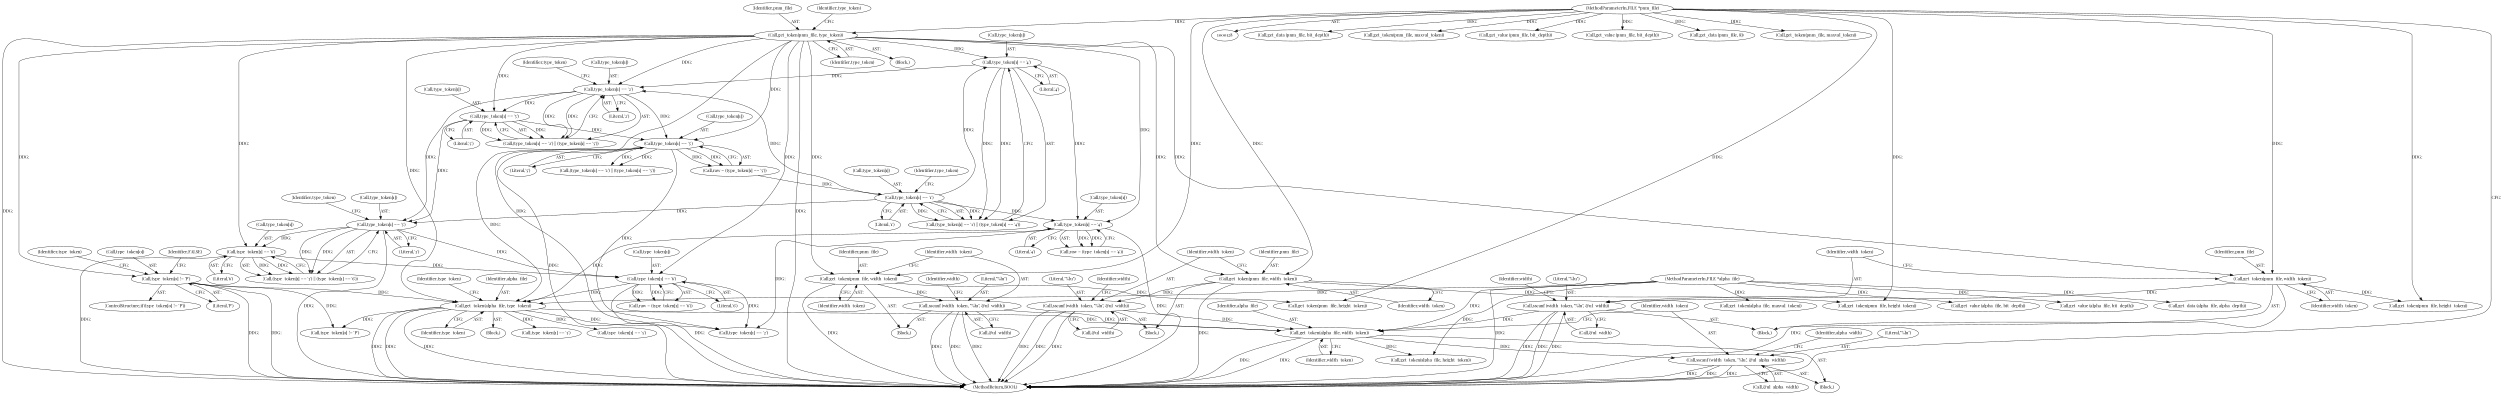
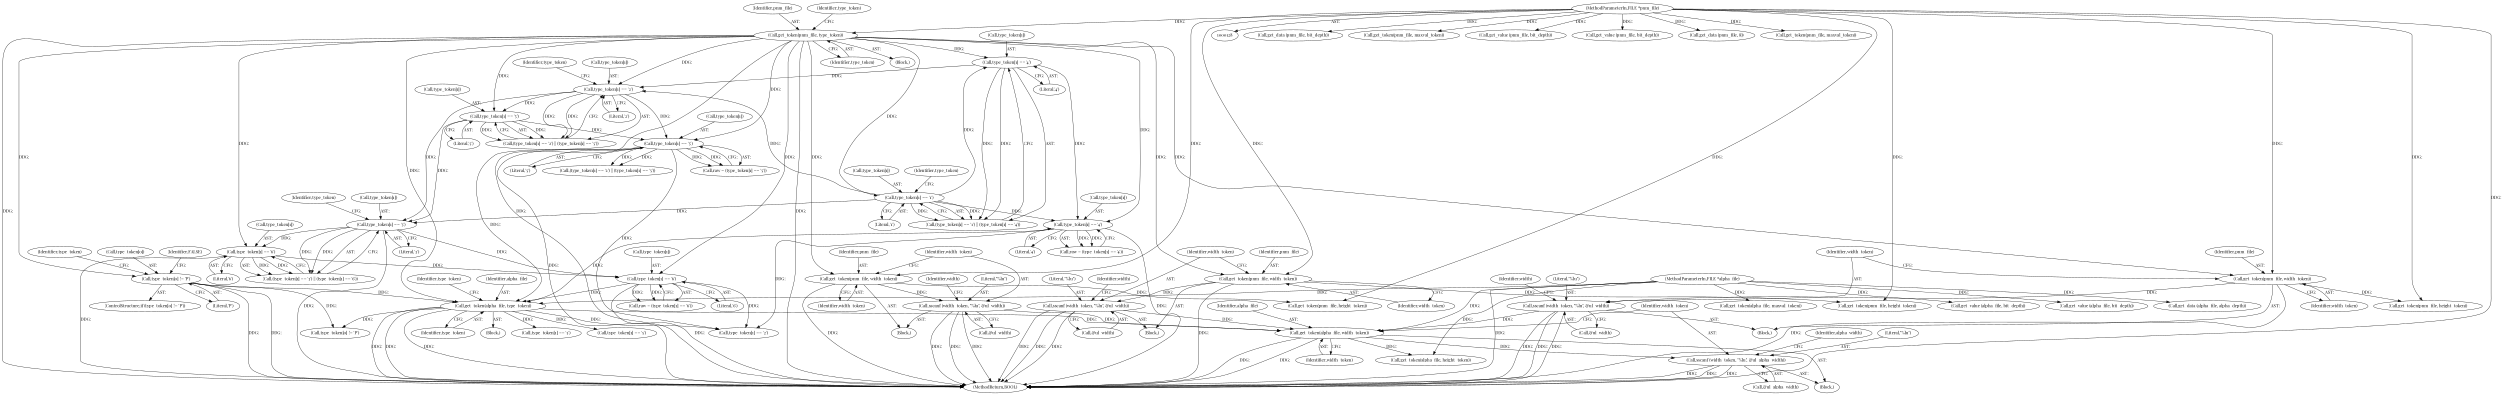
edge "(Call,raw = (type_token[1] == '5'))" -> "(Call,type_token[1] == '1')": now "(Call,get_token(pnm_file, type_token))" -> "(Call,type_token[1] == '1')"
edge "(MethodParameterIn,FILE *pnm_file)" -> "(MethodReturn,BOOL)": label "CFG: " -> "DDG: "
